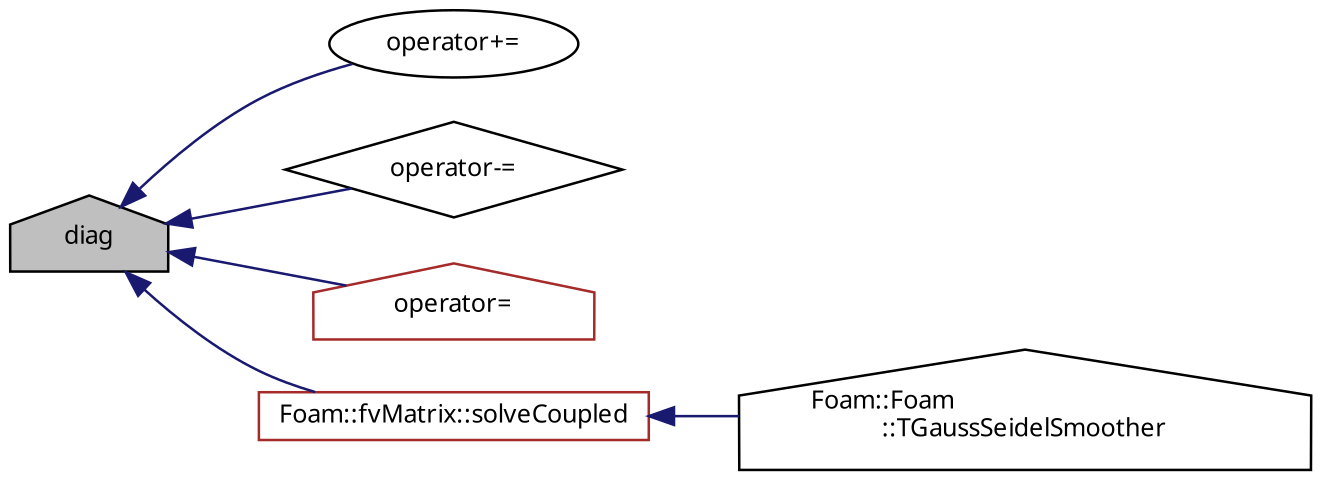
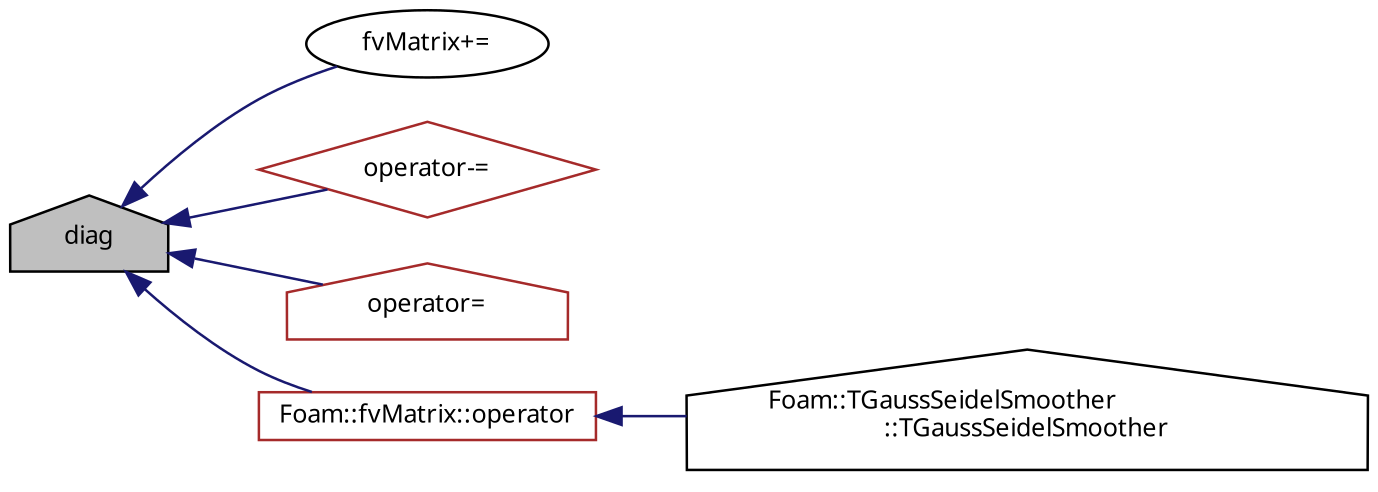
node "operator+=": label "operator+=" -> "fvMatrix+="
node "operator-=": color black -> brown
node "Foam::fvMatrix::solveCoupled": label "Foam::fvMatrix::solveCoupled" -> "Foam::fvMatrix::operator"
node "Foam::Foam ::TGaussSeidelSmoother": label "Foam::Foam ::TGaussSeidelSmoother" -> "Foam::TGaussSeidelSmoother ::TGaussSeidelSmoother"
